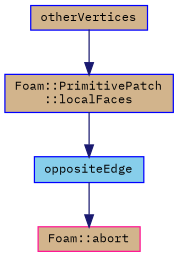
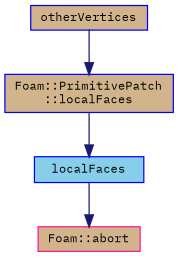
node "oppositeEdge": label "oppositeEdge" -> "localFaces"
